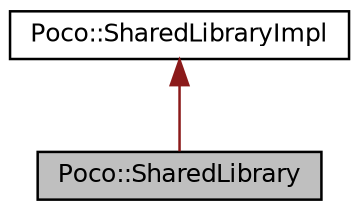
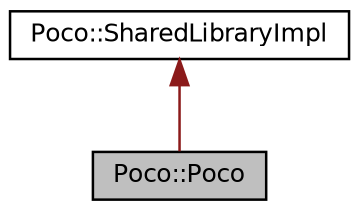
node "Poco::SharedLibrary": label "Poco::SharedLibrary" -> "Poco::Poco"
